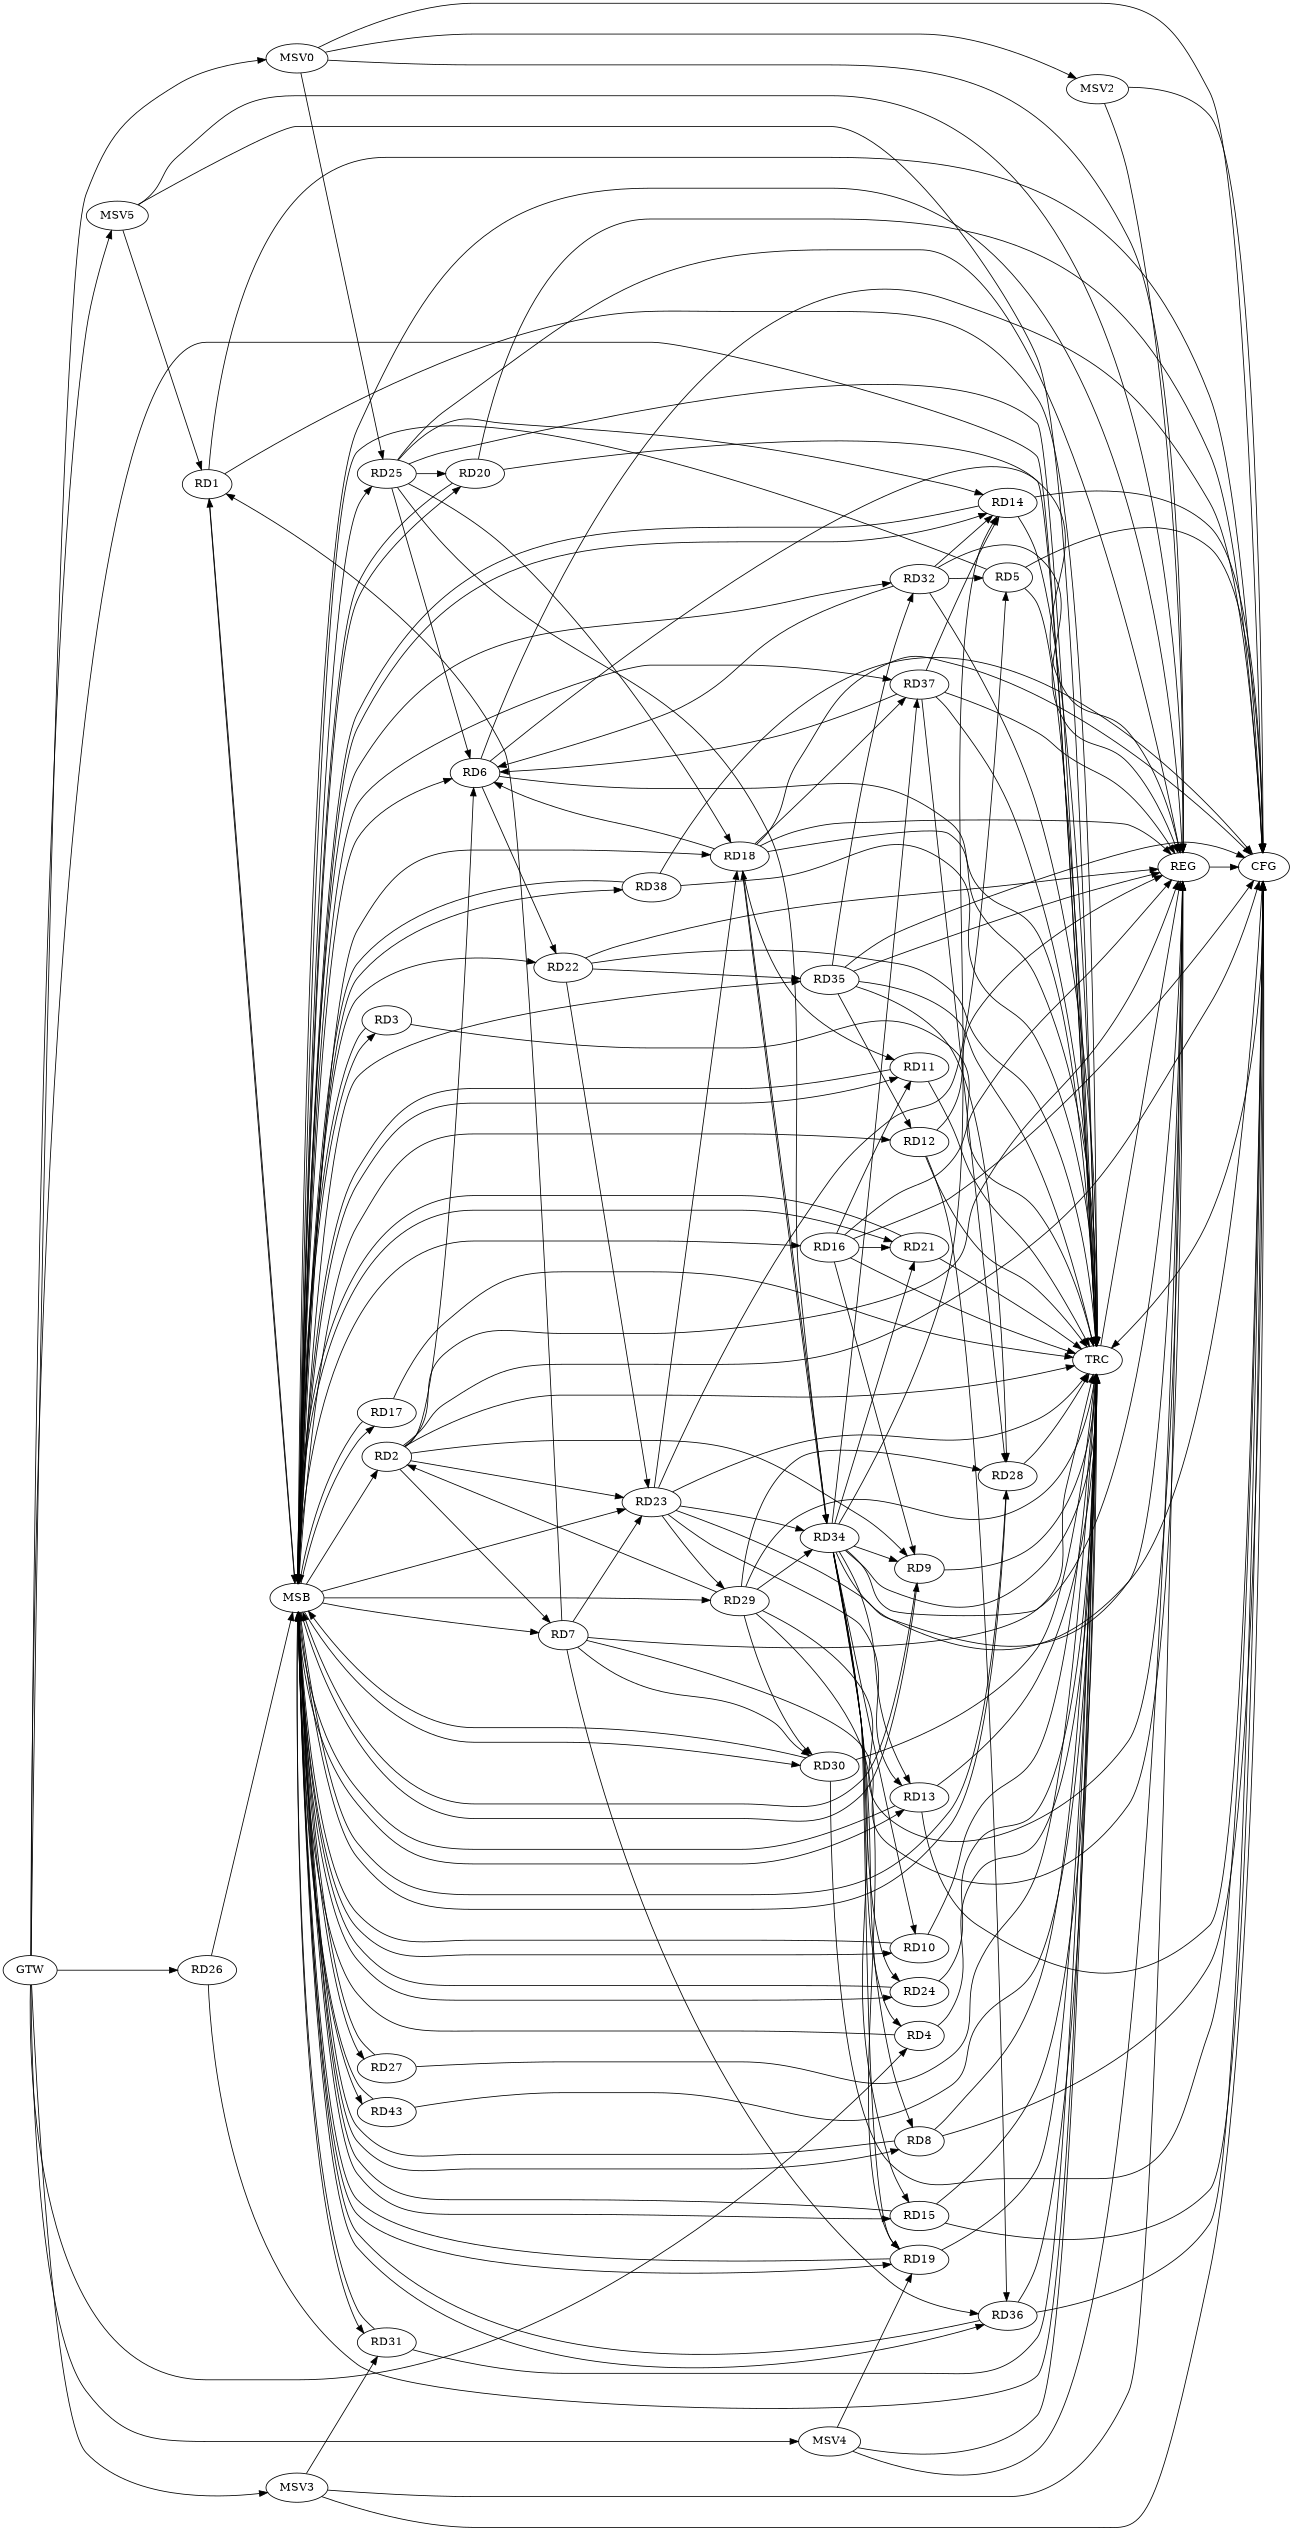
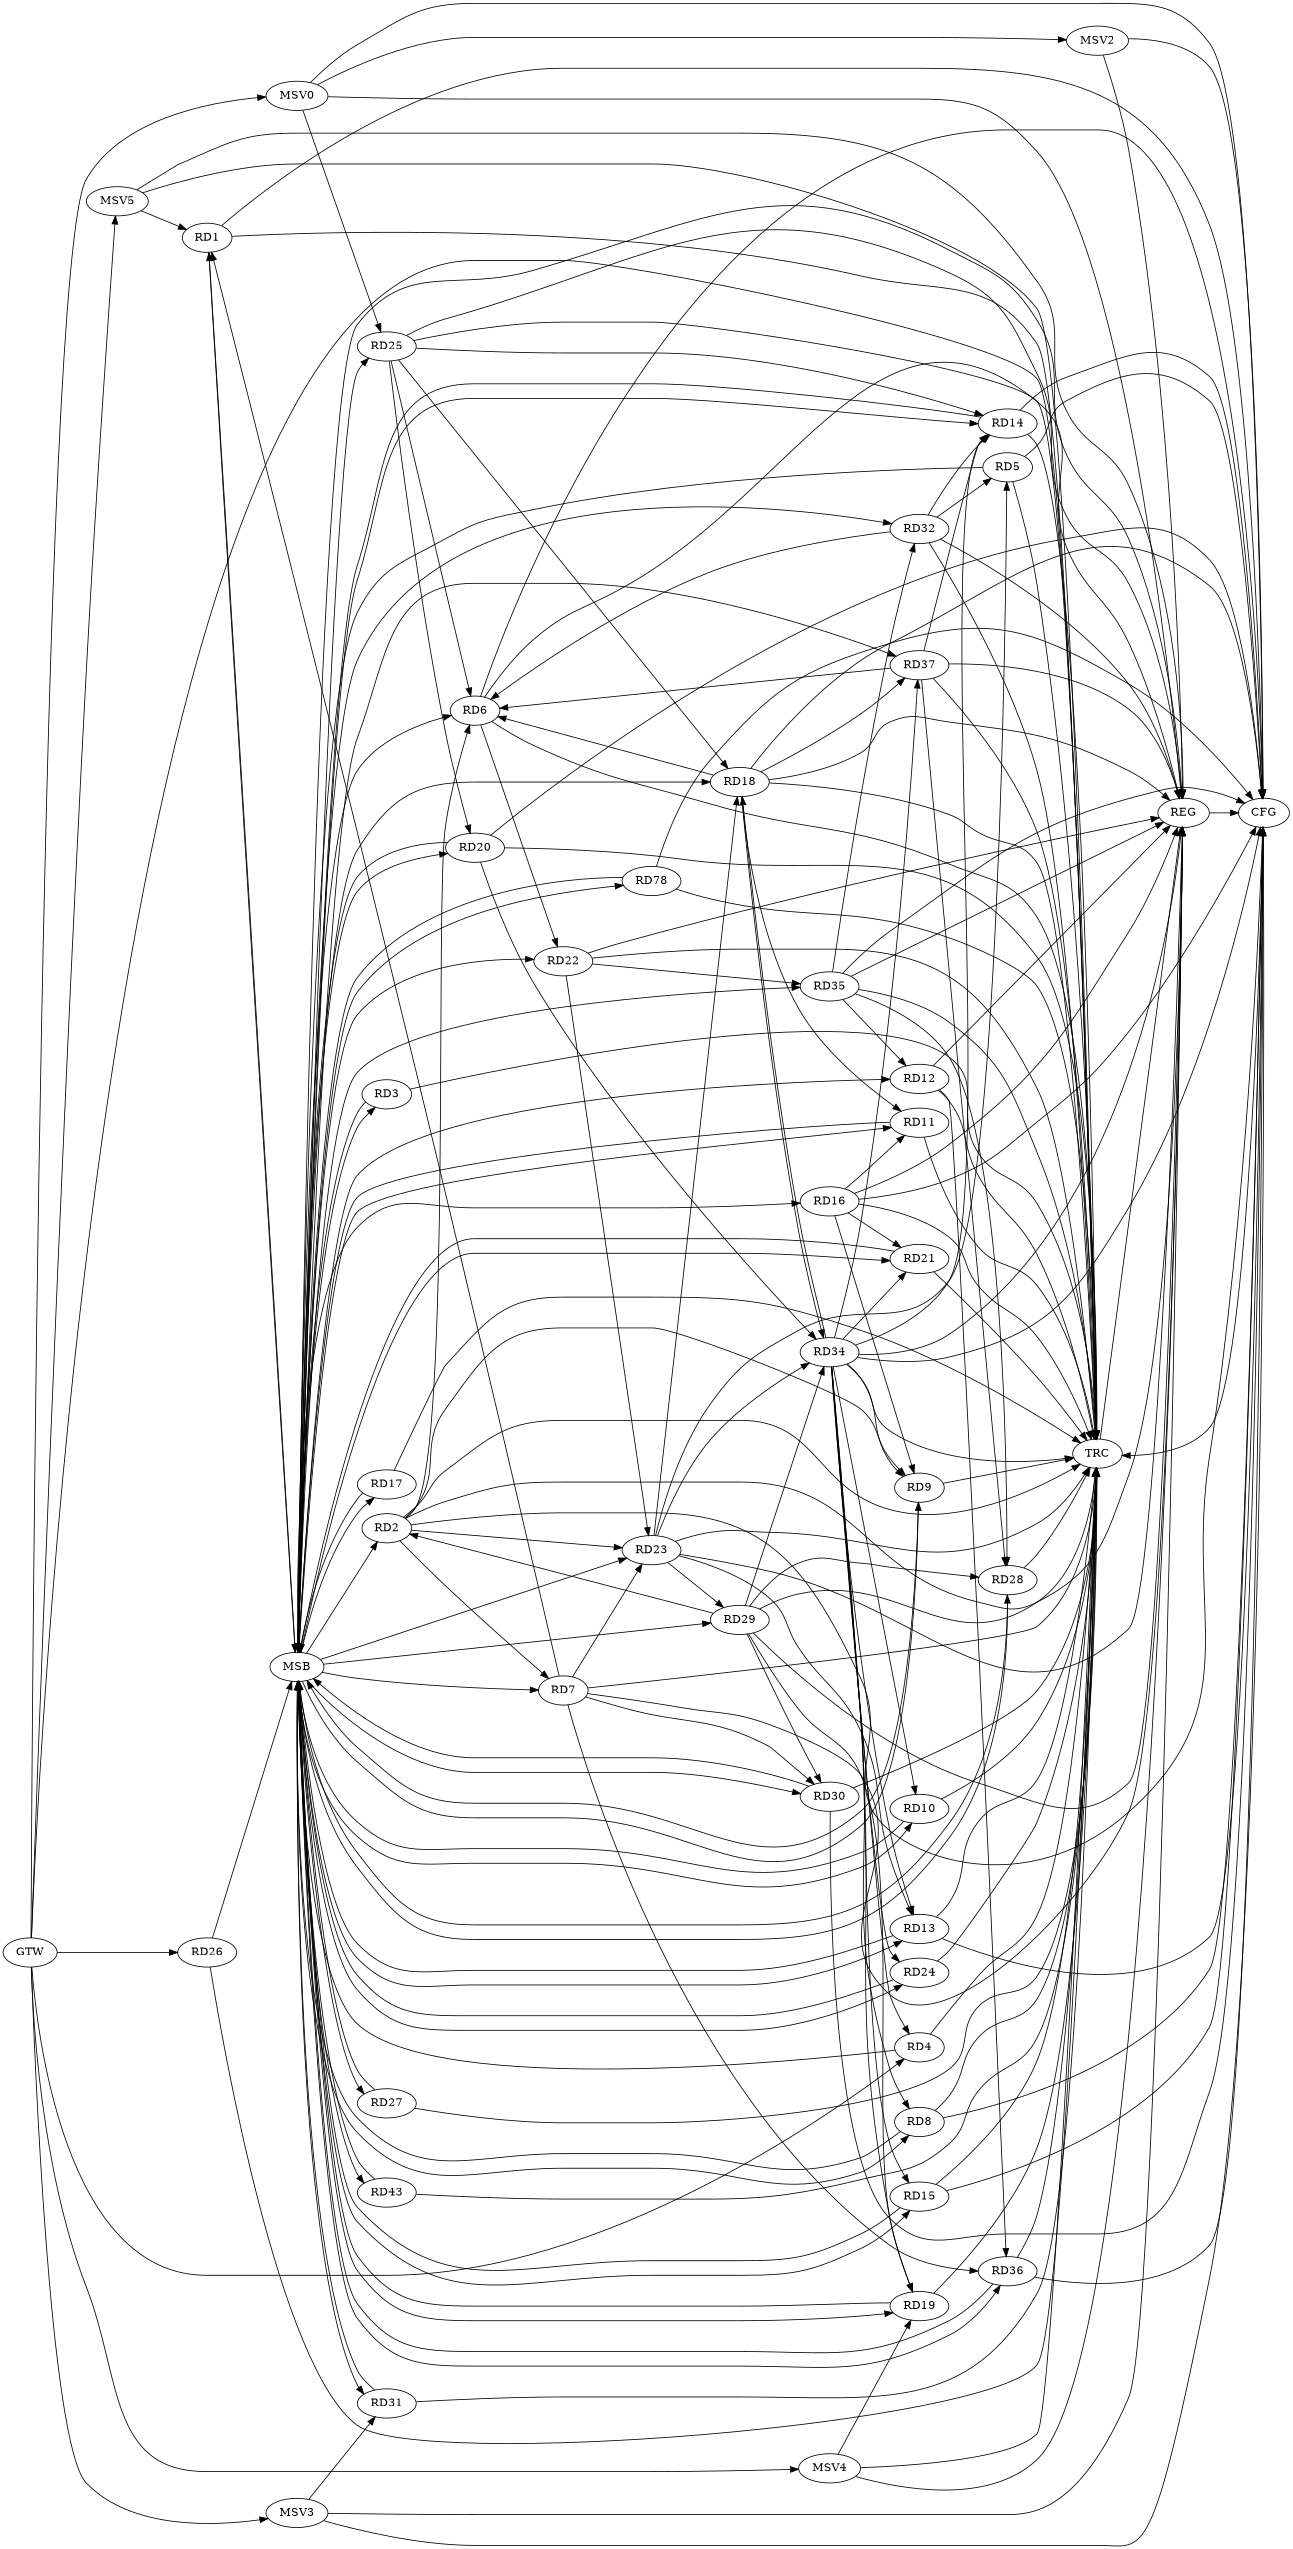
node "RD38": label "RD38" -> "RD78"
edge "RD25" -> "RD34": now "RD20" -> "RD34"
